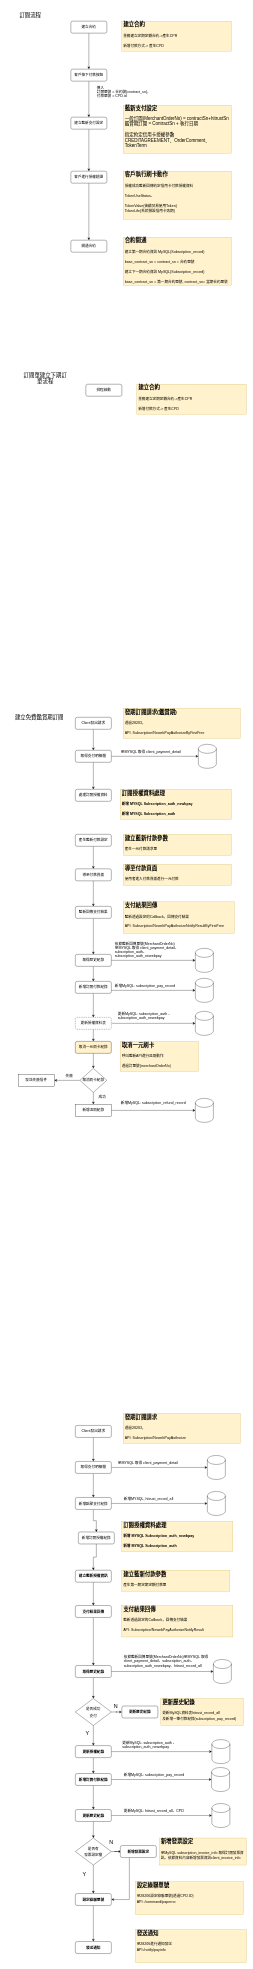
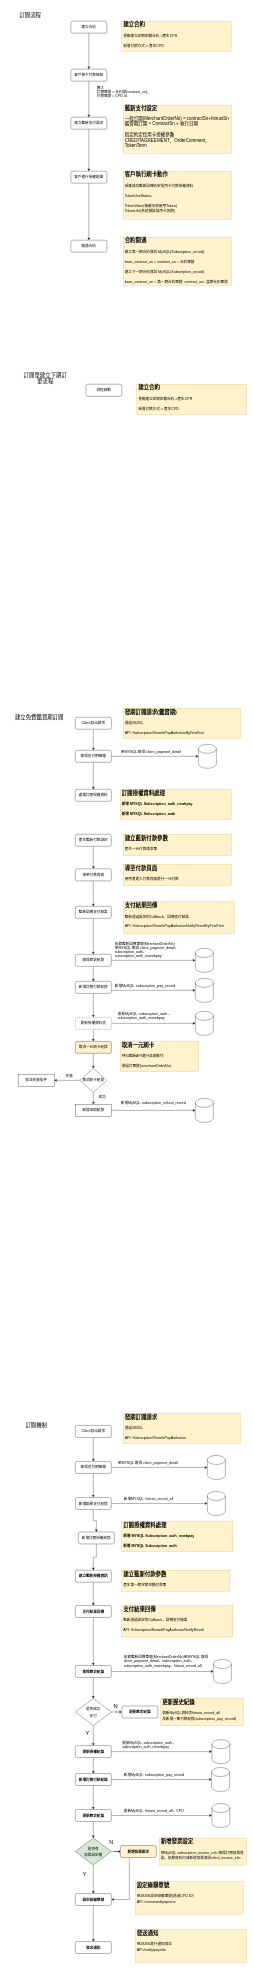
node "訂閱機制": added
node "是否有 發票設定檔": fillcolor #ffffff -> #d5e8d4
node "新增發票設定": fillcolor #ffffff -> #fff2cc
